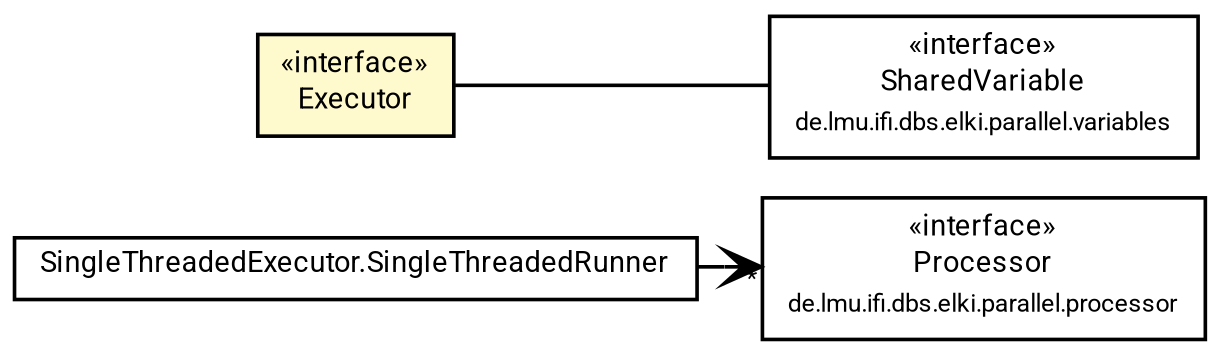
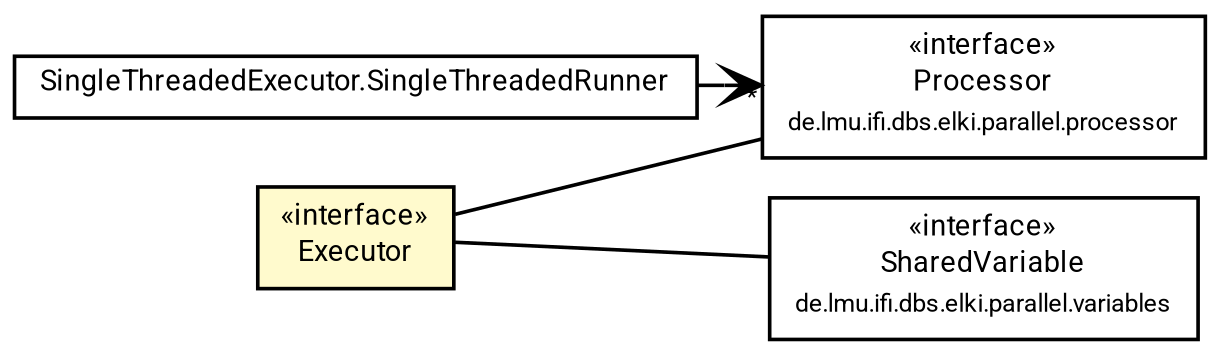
edge "Processor" -- "Executor": added
